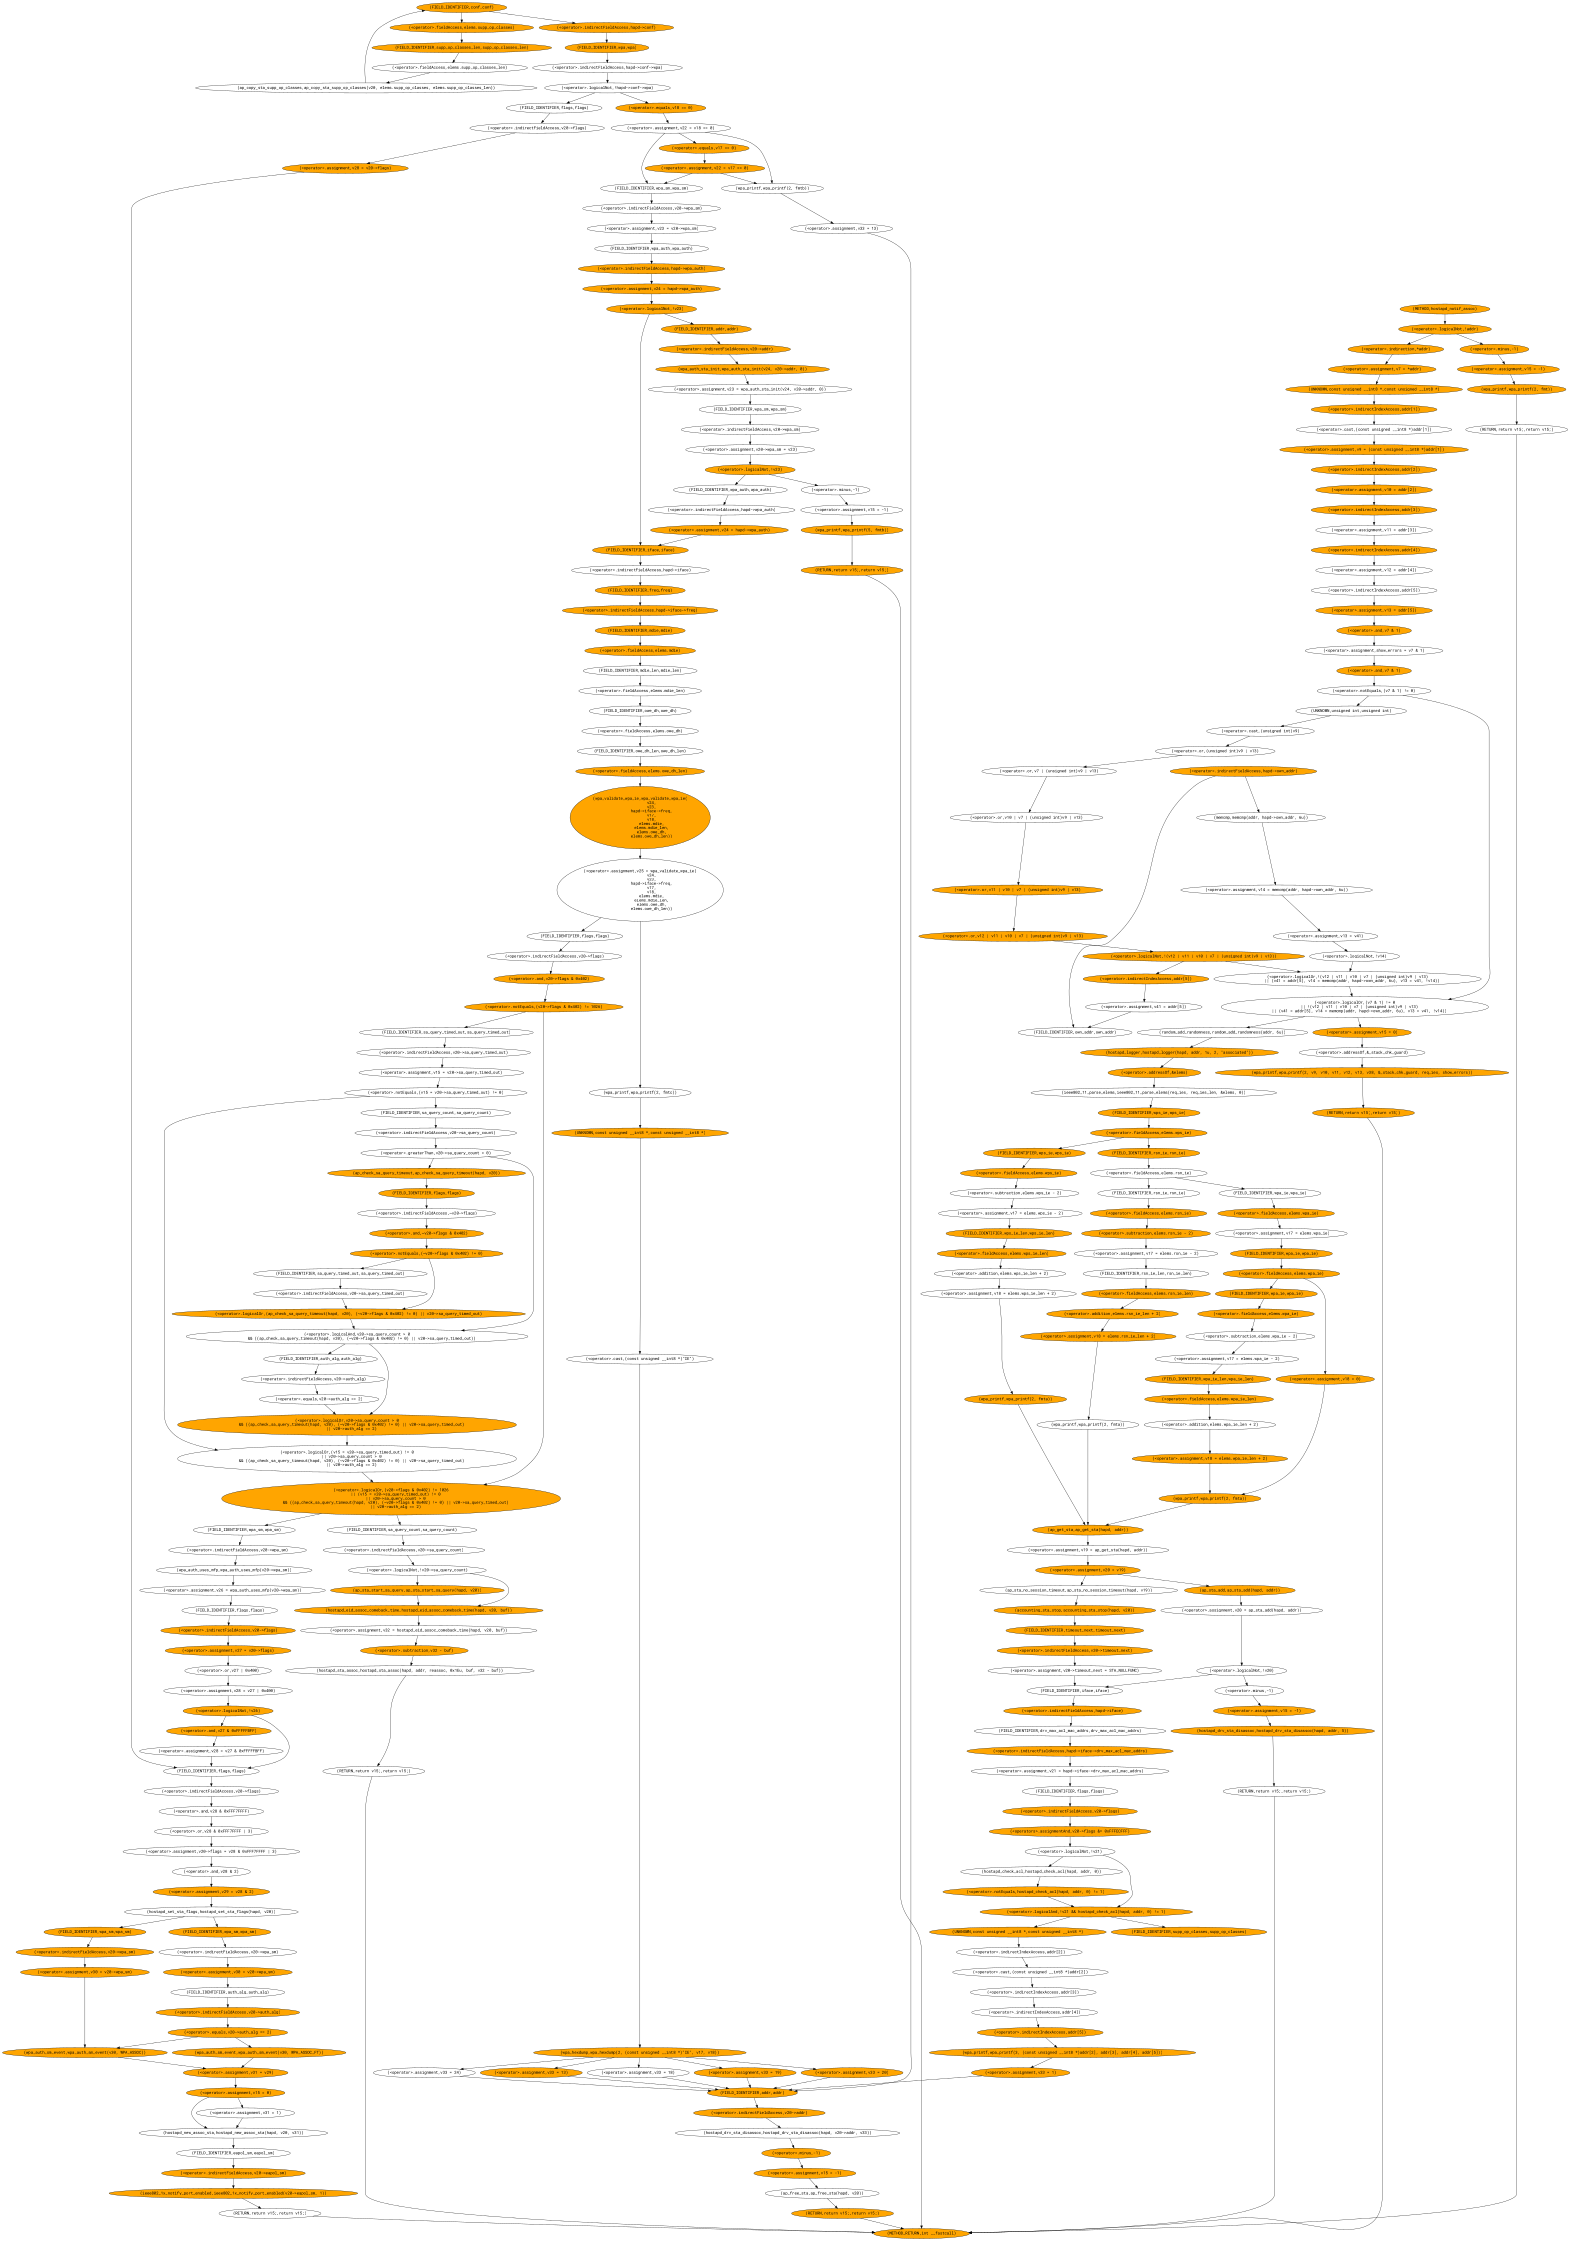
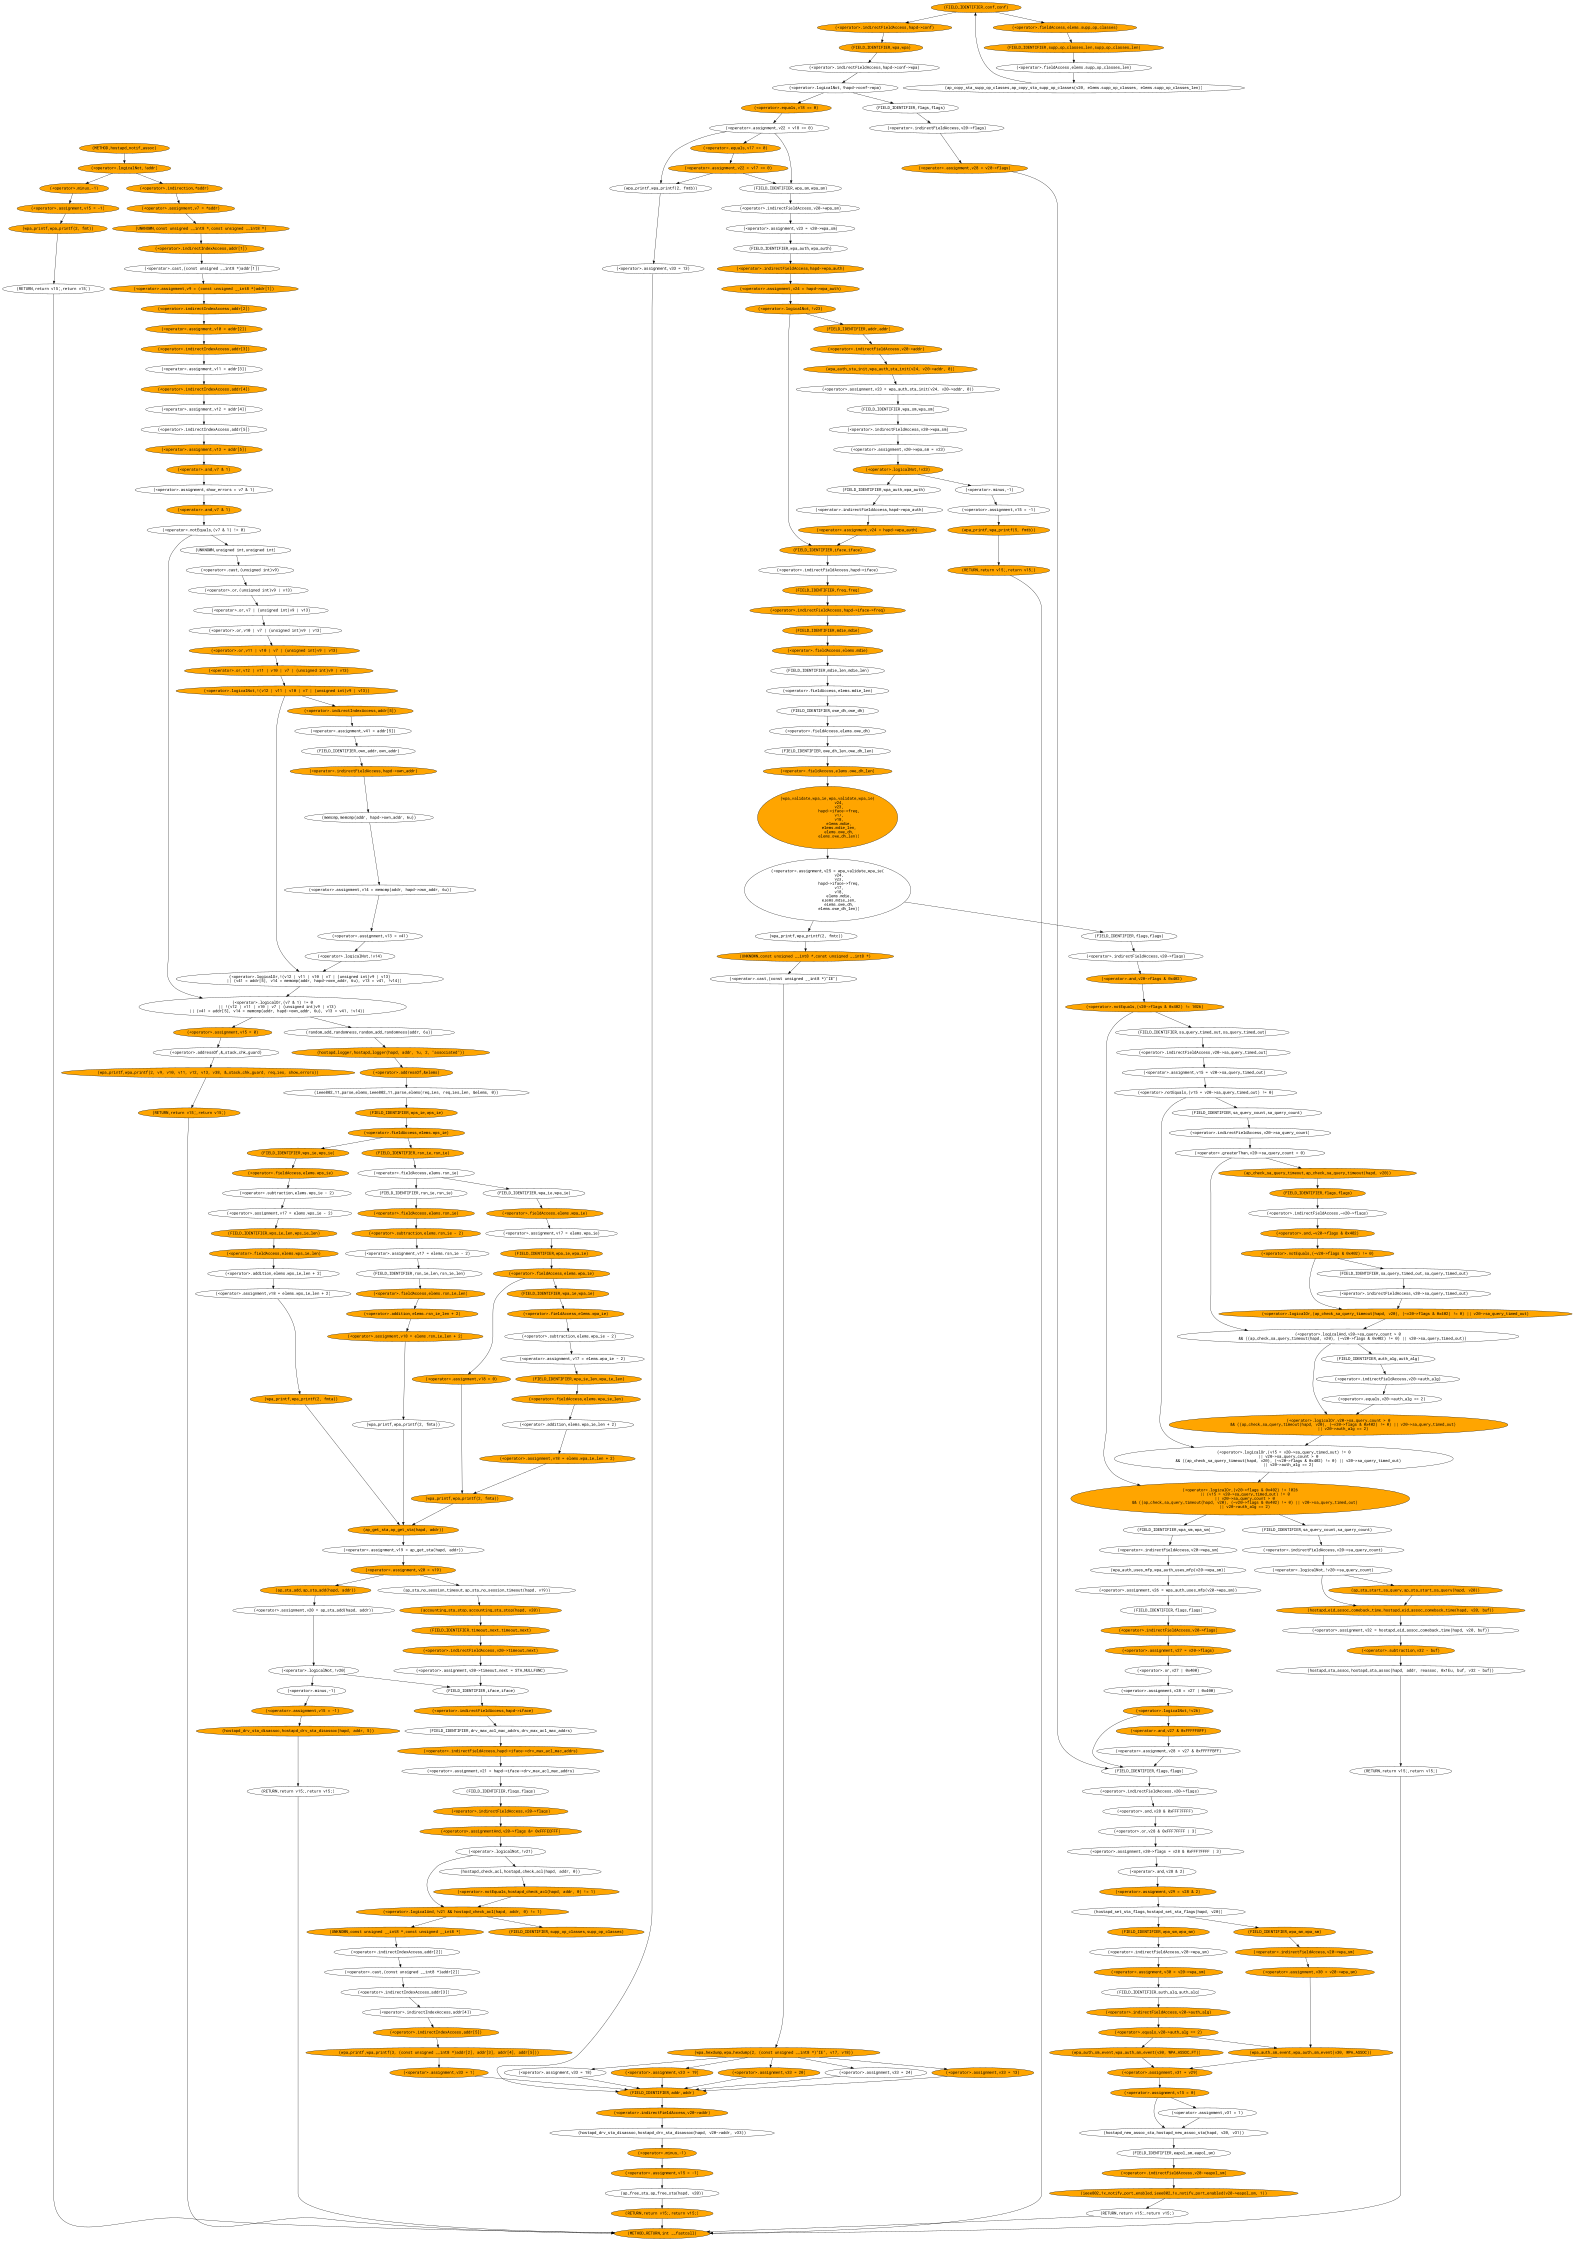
edge "(<operator>.indirectFieldAccess,hapd->own_addr)" -> "(FIELD_IDENTIFIER,own_addr,own_addr)": reversed
